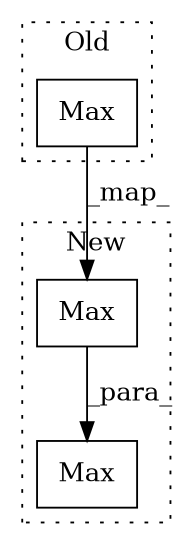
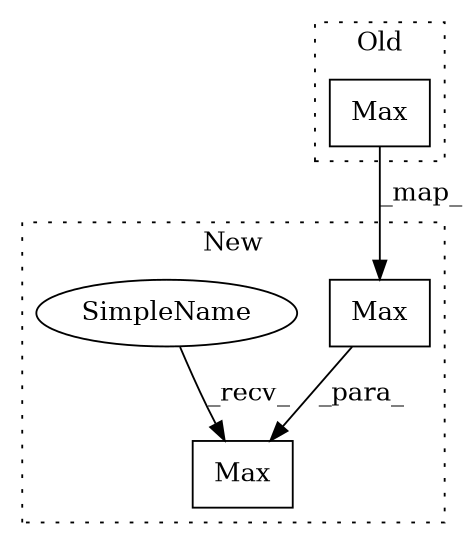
node "SimpleName": added
